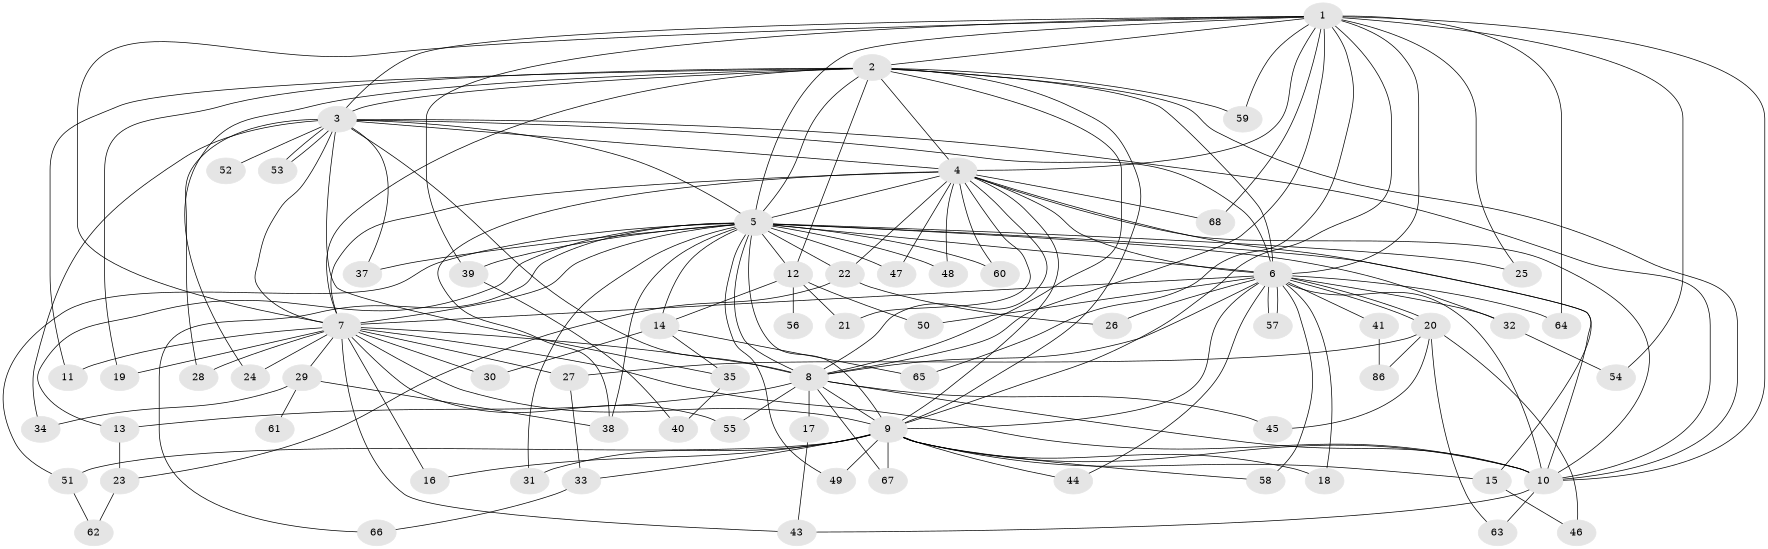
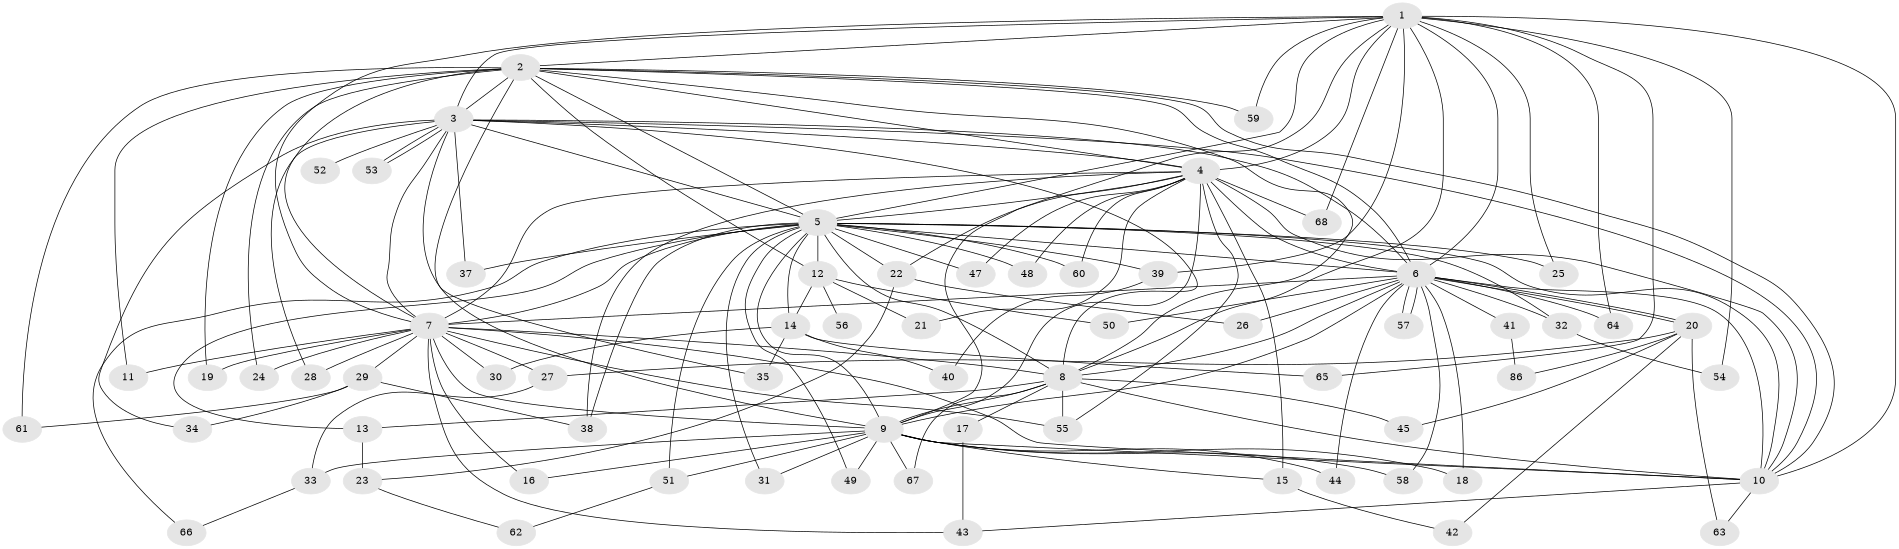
edge "2" -- "61": added
edge "4" -- "8": now "4" -- "55"
edge "35" -- "40": now "14" -- "40"
node "46": label "46" -> "42"
